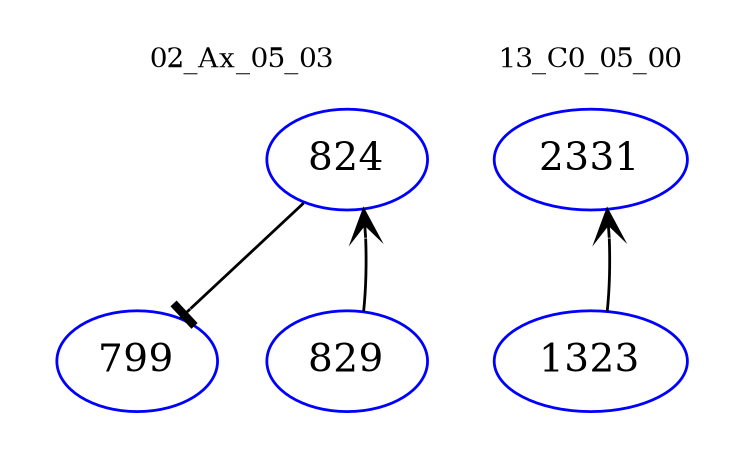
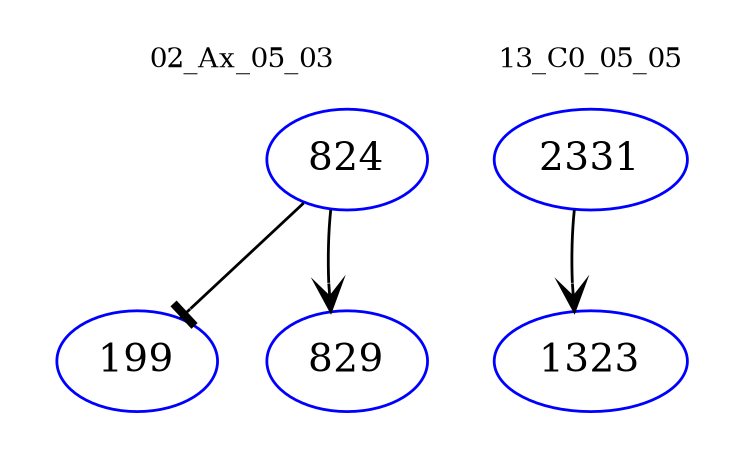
cluster "13_C0_05_00": label "13_C0_05_00" -> "13_C0_05_05"
edge "829" -> "824": reversed
edge "1323" -> "2331": reversed
node "799": label "799" -> "199"
